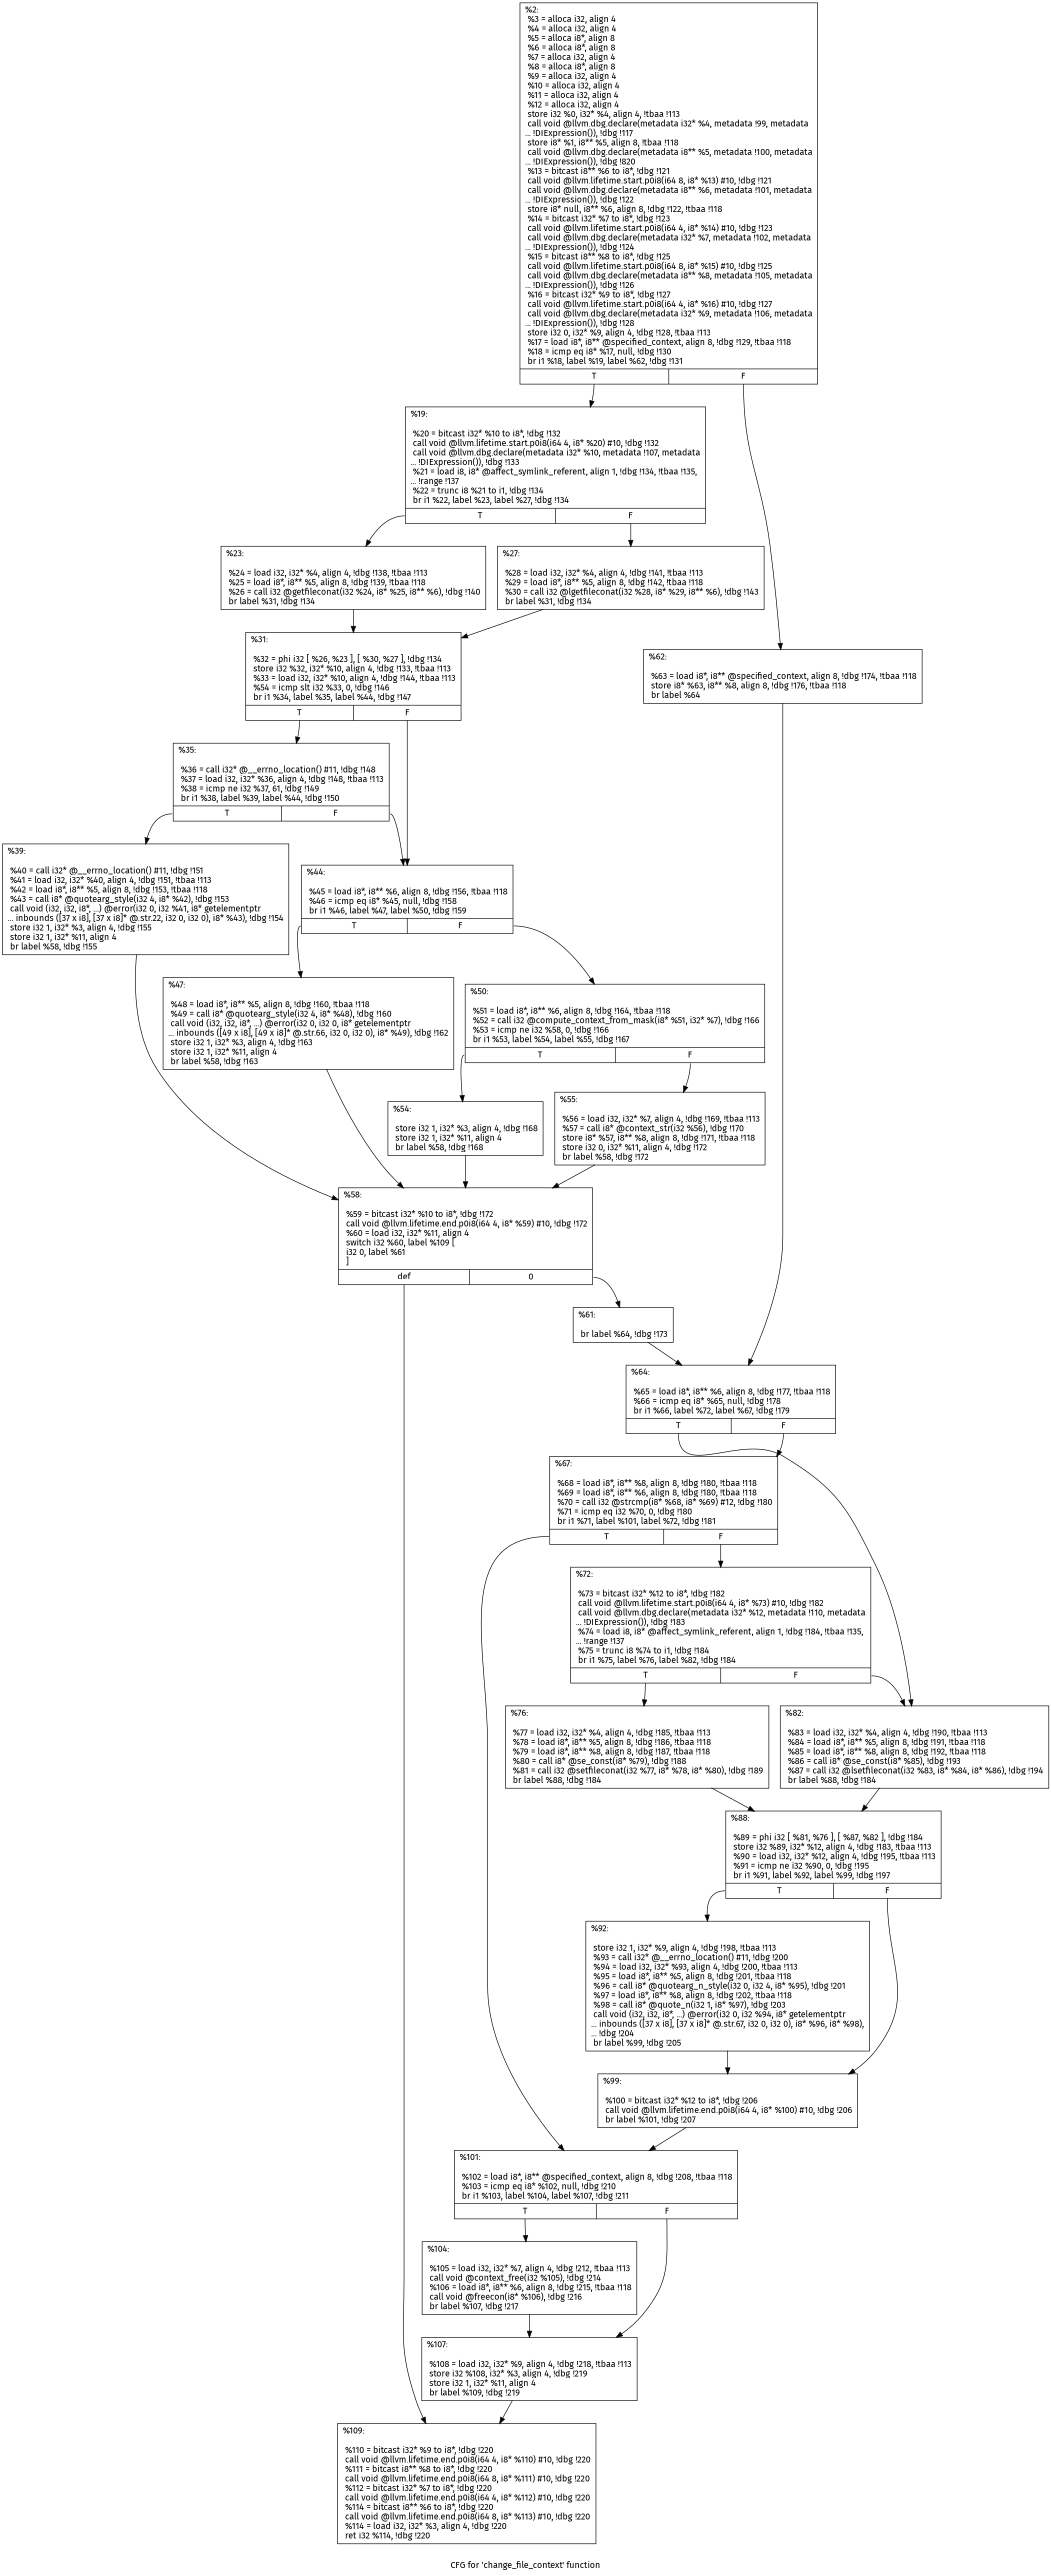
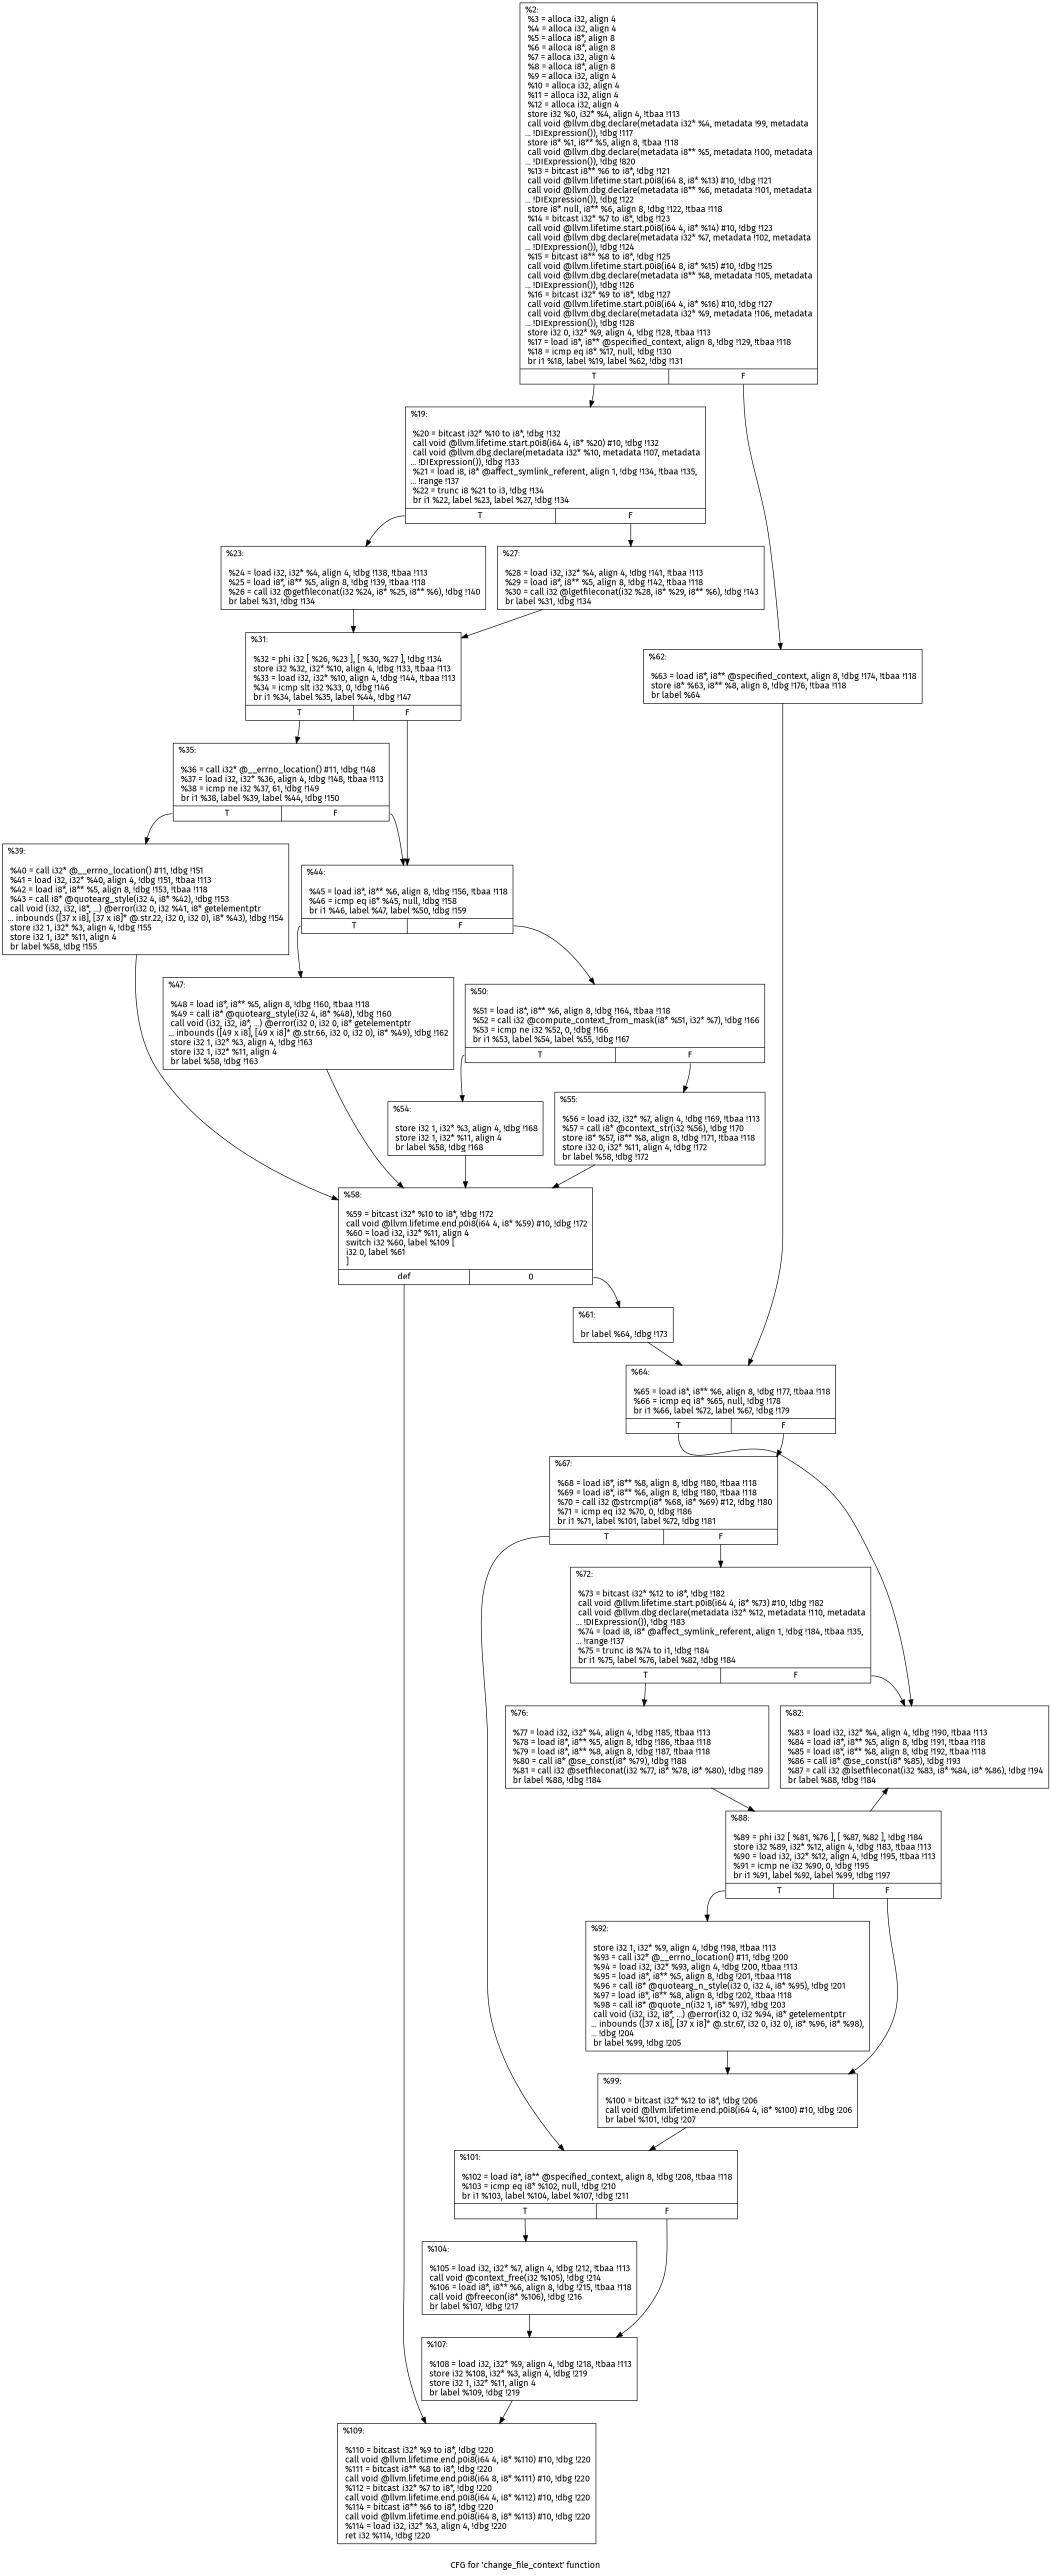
node "%19:": text "%22 = trunc i8 %21 to i1, !dbg !134" -> "%22 = trunc i8 %21 to i3, !dbg !134"
node "%31:": text "%54 = icmp slt i32 %33, 0, !dbg !146" -> "%34 = icmp slt i32 %33, 0, !dbg !146"
node "%50:": text "%53 = icmp ne i32 %58, 0, !dbg !166" -> "%53 = icmp ne i32 %52, 0, !dbg !166"
node "%67:": text "%71 = icmp eq i32 %70, 0, !dbg !180" -> "%71 = icmp eq i32 %70, 0, !dbg !186"
edge "%82:" -> "%88:": reversed
